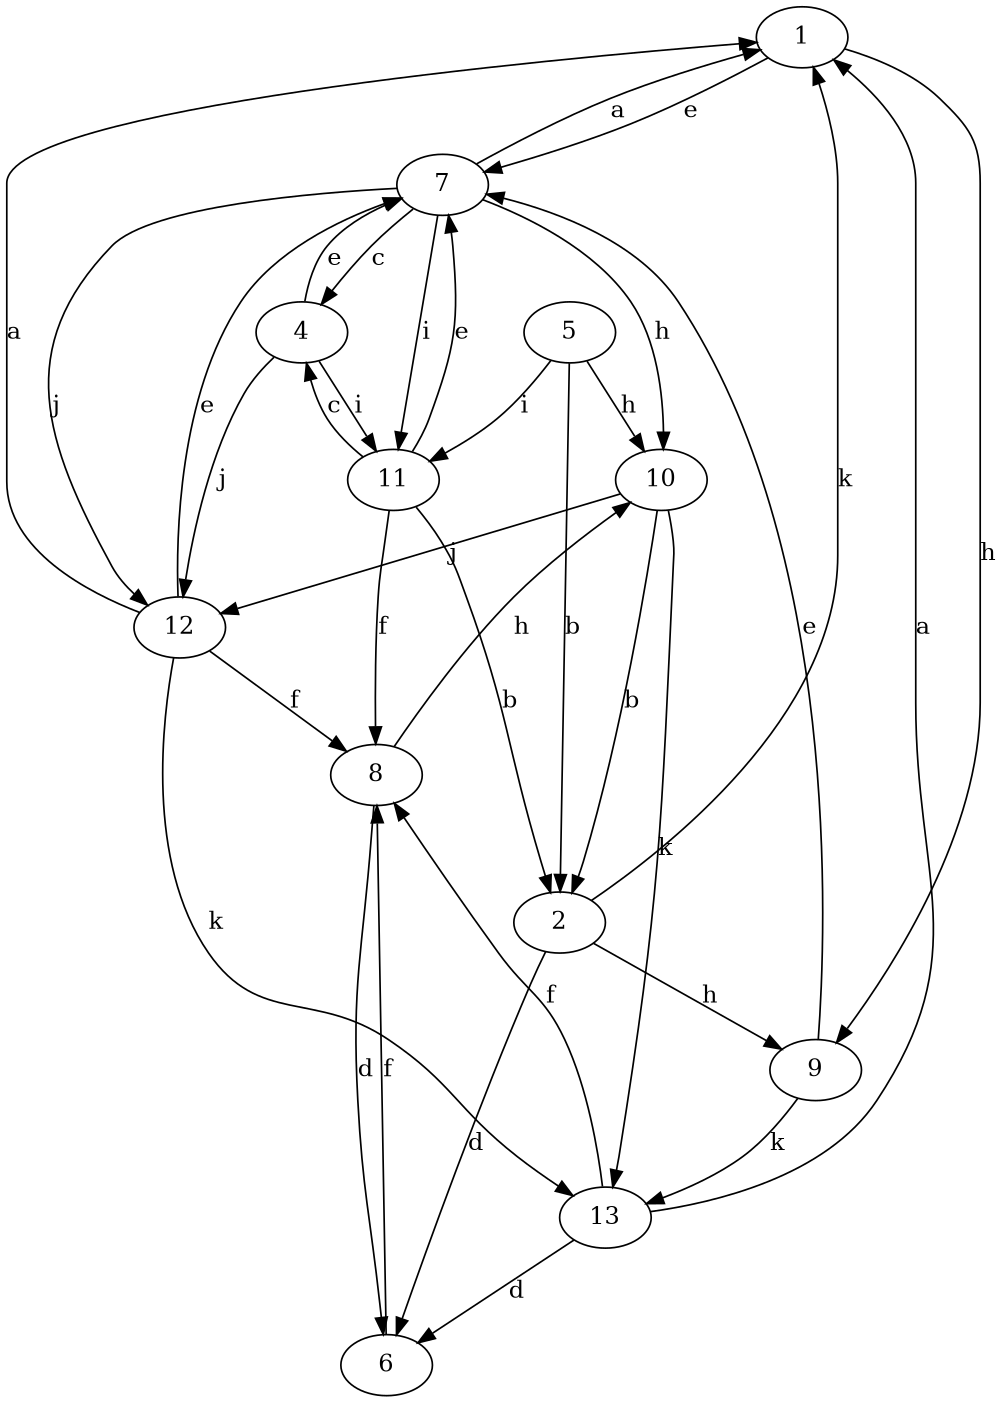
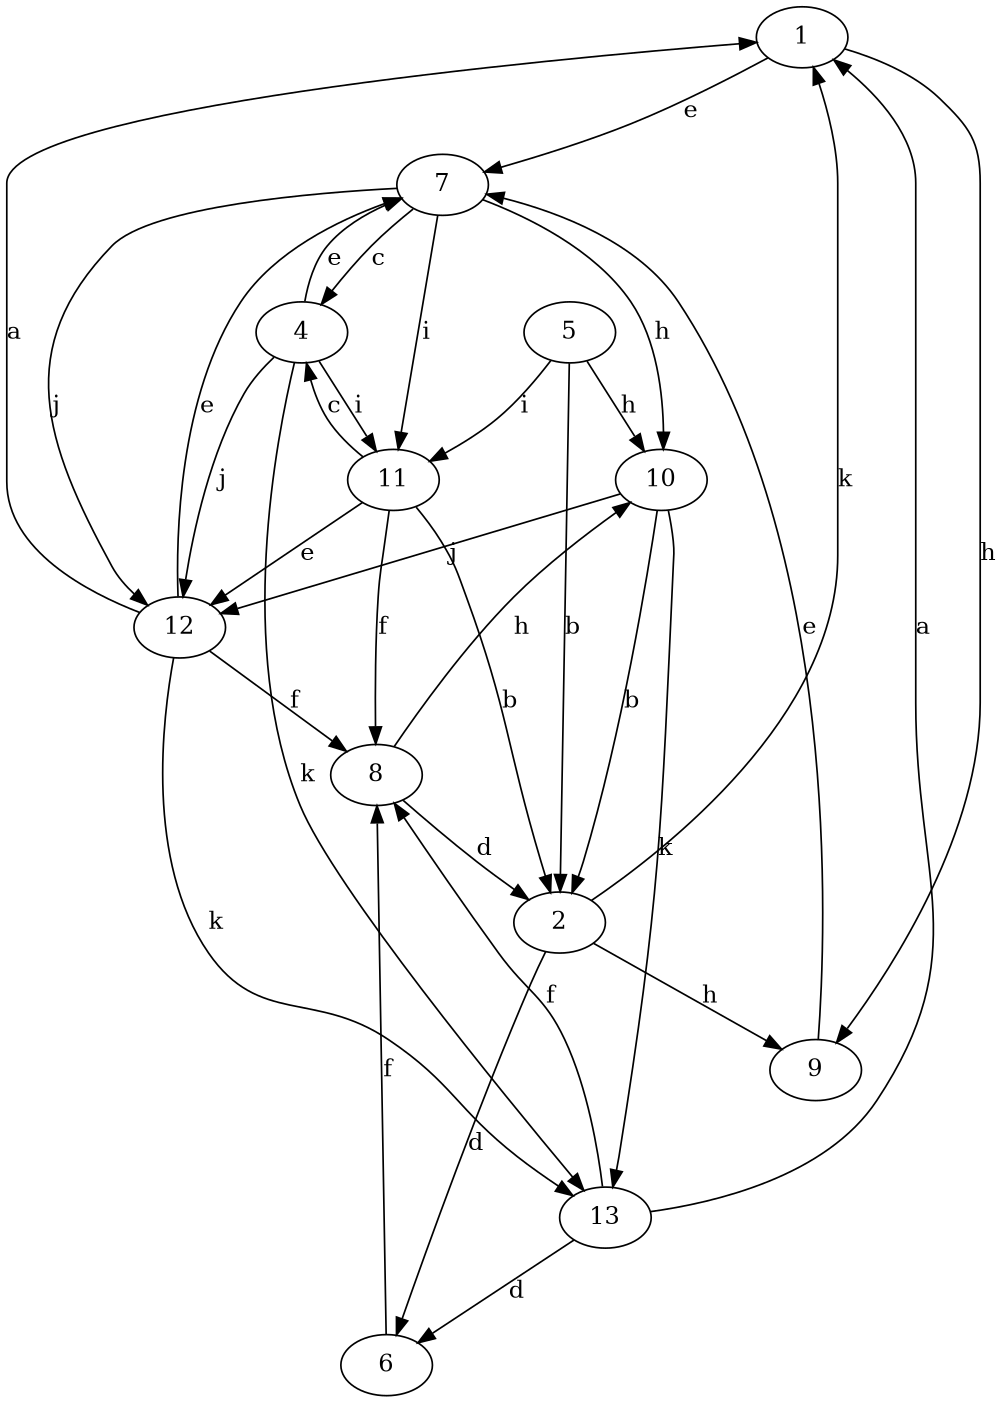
edge "7" -> "1": removed, label "a"
edge "11" -> "7": now "11" -> "12"
edge "8" -> "6": now "8" -> "2"
edge "9" -> "13": now "4" -> "13"
